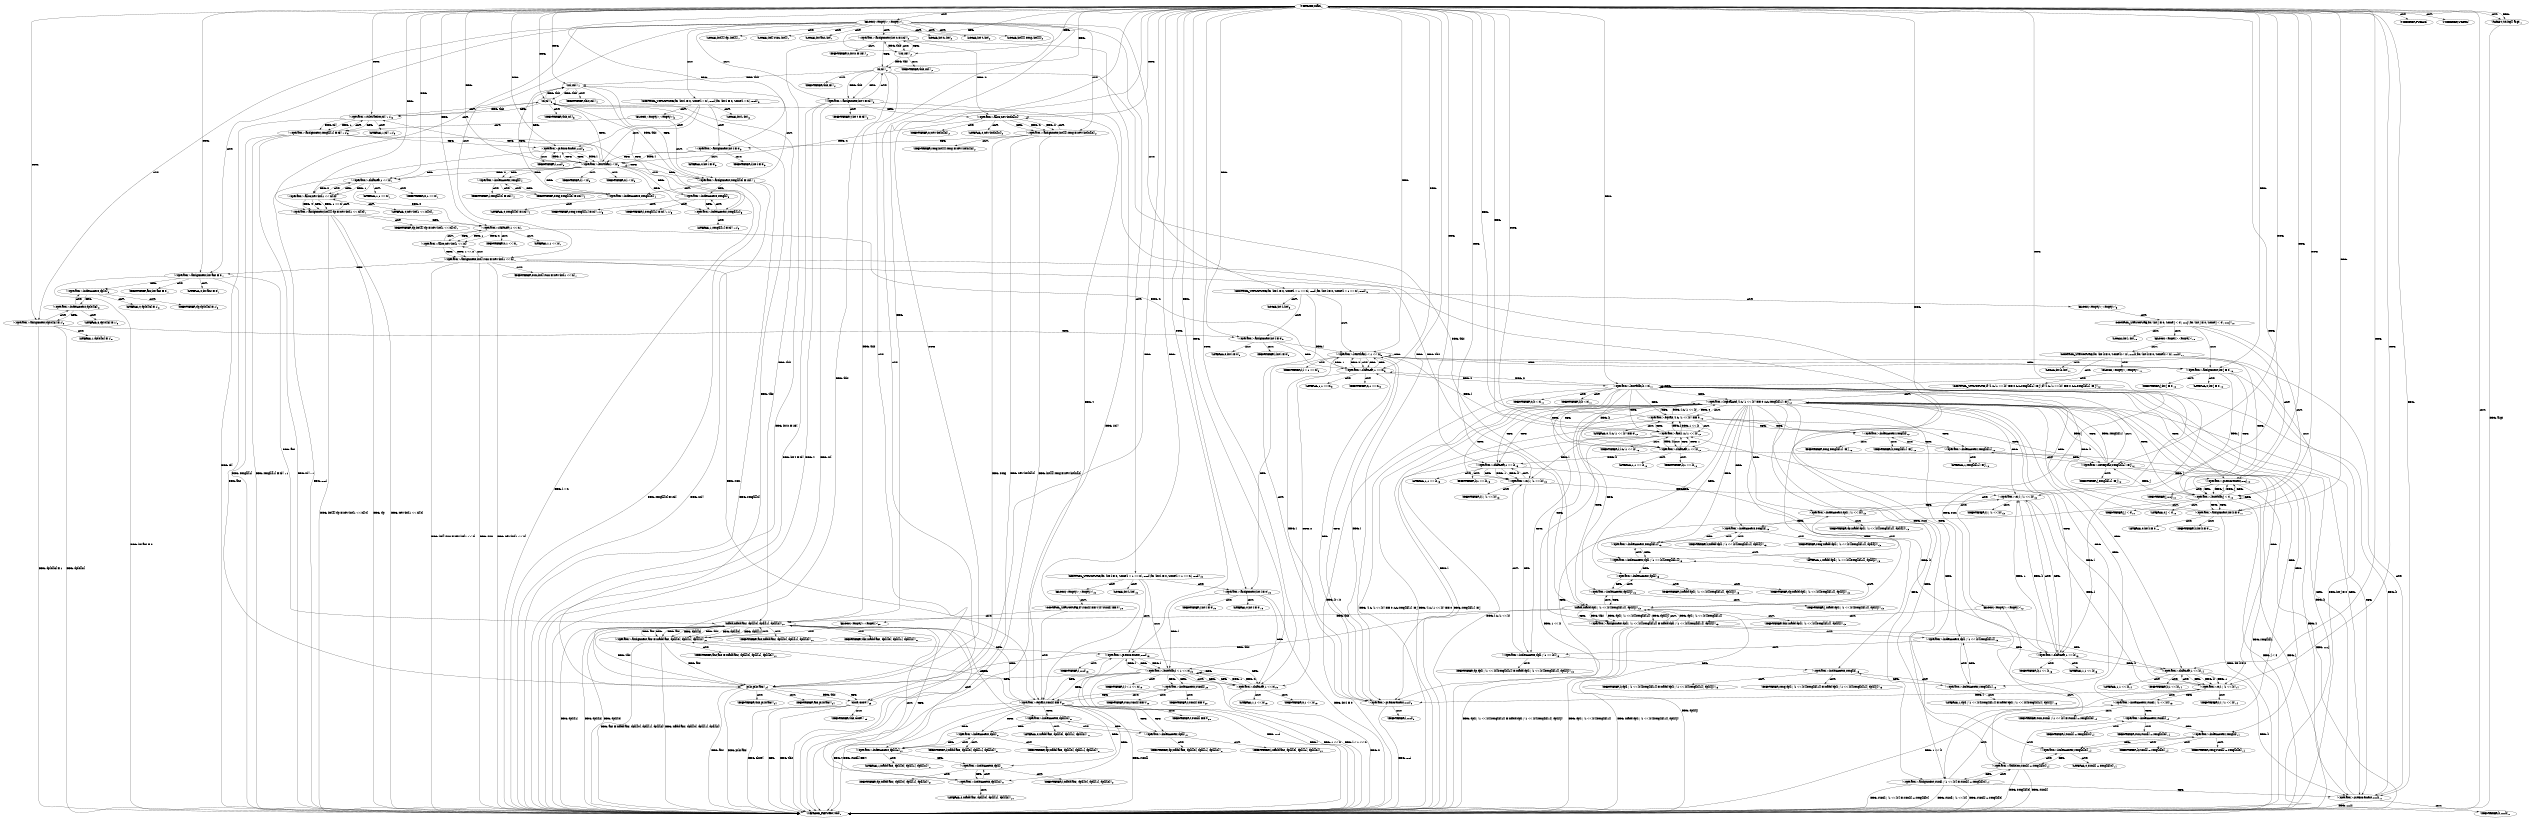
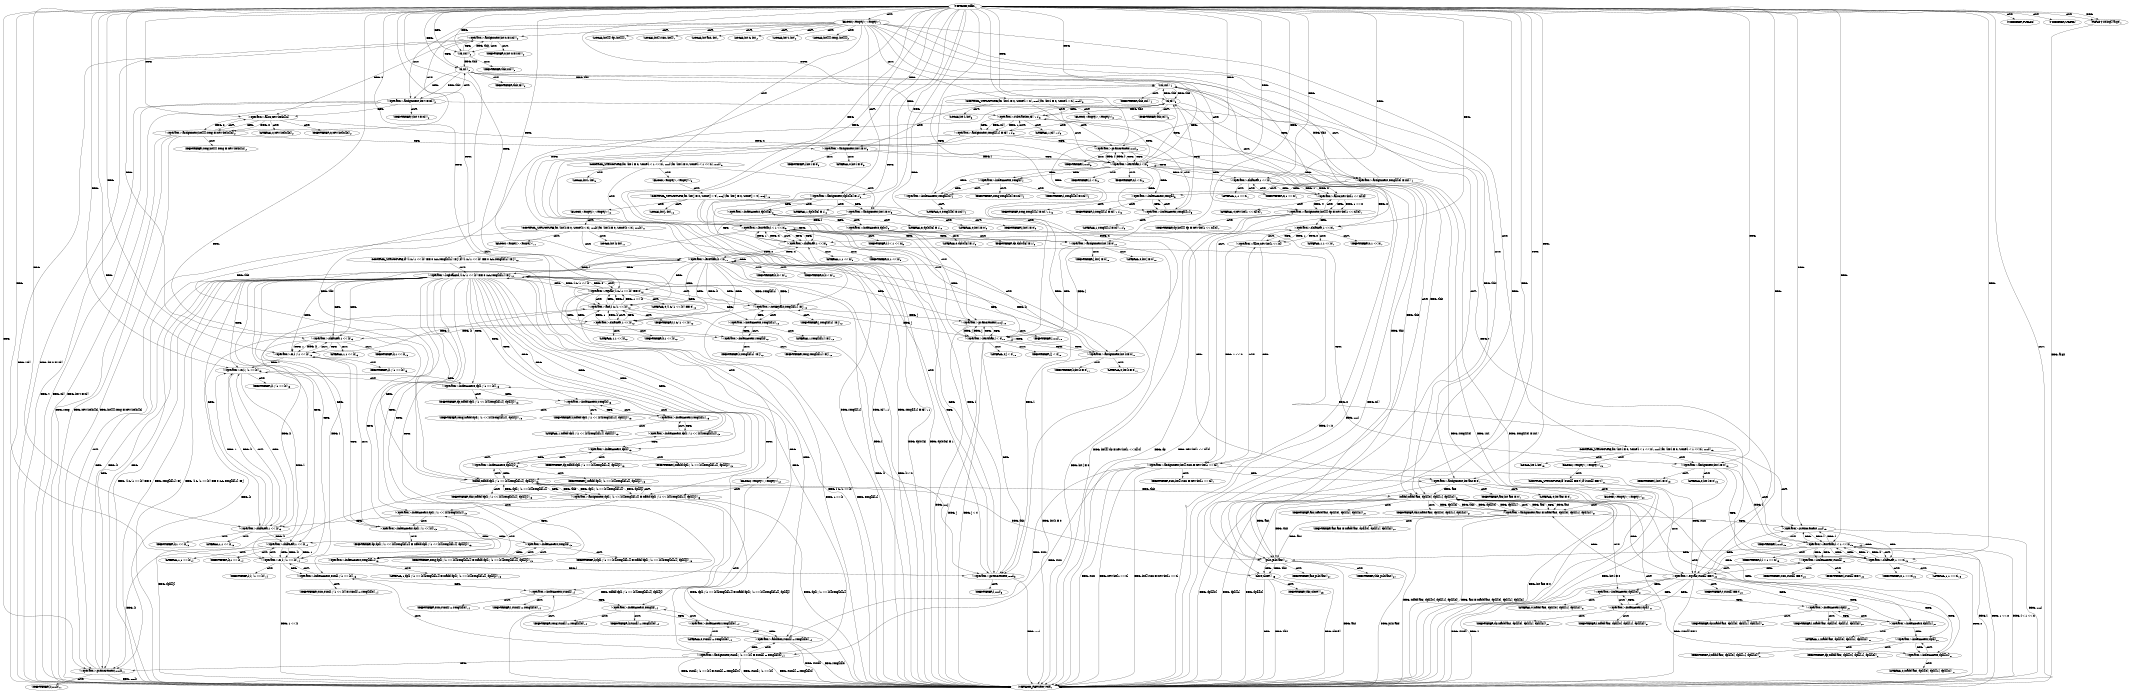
edge "(<operator>.equals,(i & (1 << k)) == 0)" -> "(METHOD,main)": reversed
edge "(<operator>.assignment,int ans = 0)" -> "(<operator>.indexAccess,dp[0])": reversed
edge "(<operator>.lessThan,j < 4)" -> "(<operator>.lessThan,k < n)": removed, label "CDG:"
